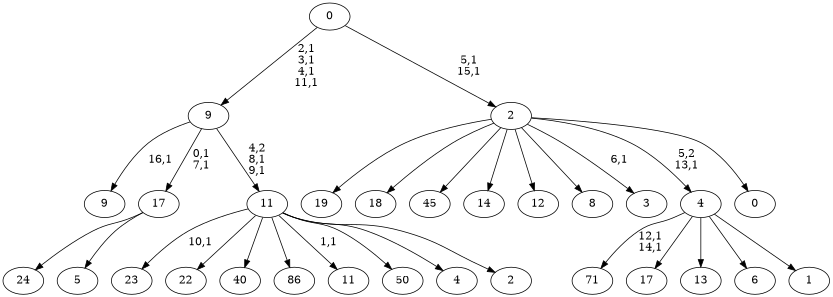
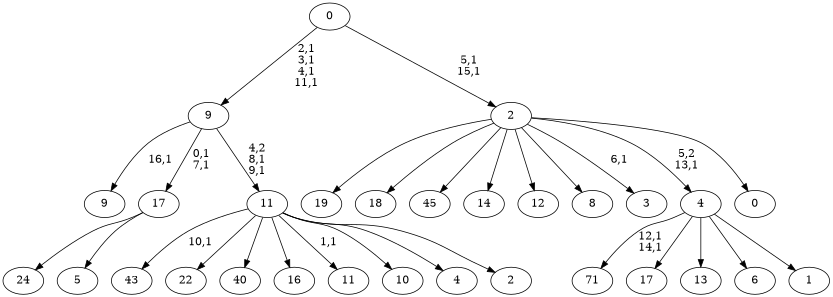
node "23": label "23" -> "43"
node "86": label "86" -> "16"
node "50": label "50" -> "10"
